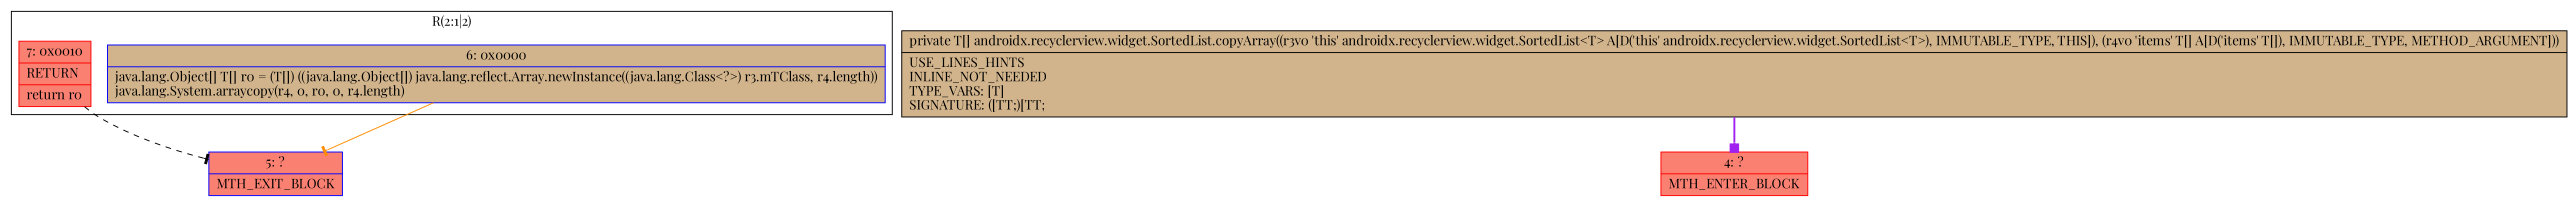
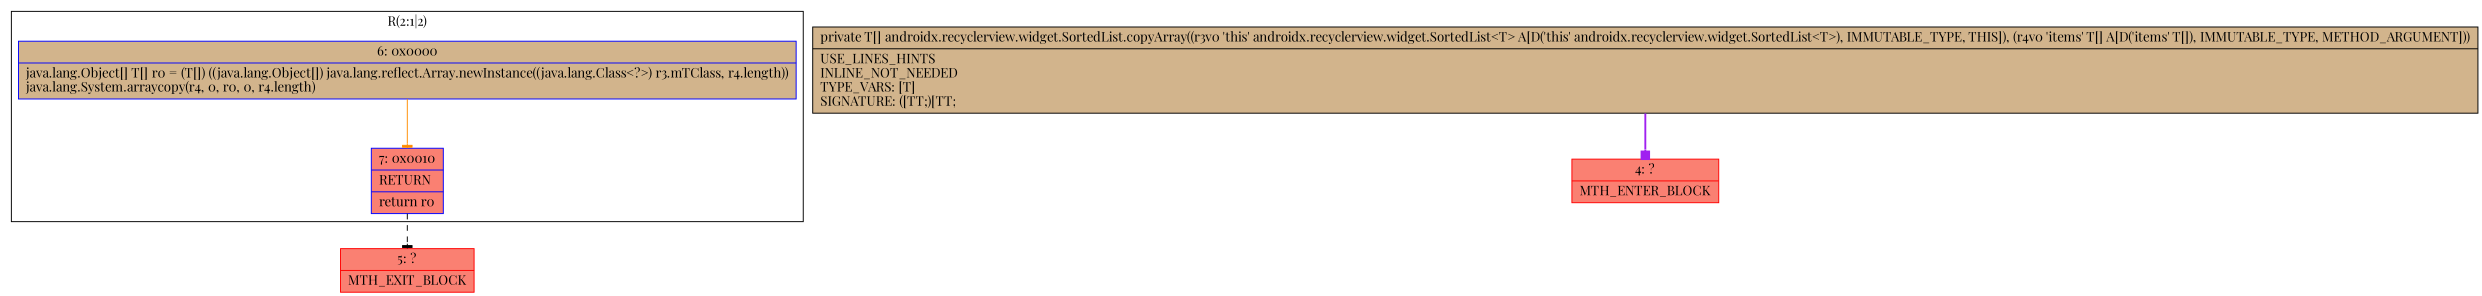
node "7: 0x0010": color red -> blue
edge "6: 0x0000" -> "5: ?": now "6: 0x0000" -> "7: 0x0010"
node "5: ?": color blue -> red
